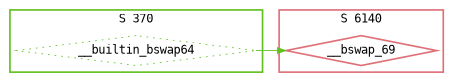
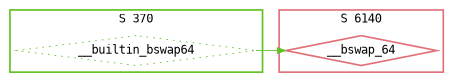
node "__bswap_69": label "__bswap_69" -> "__bswap_64"
